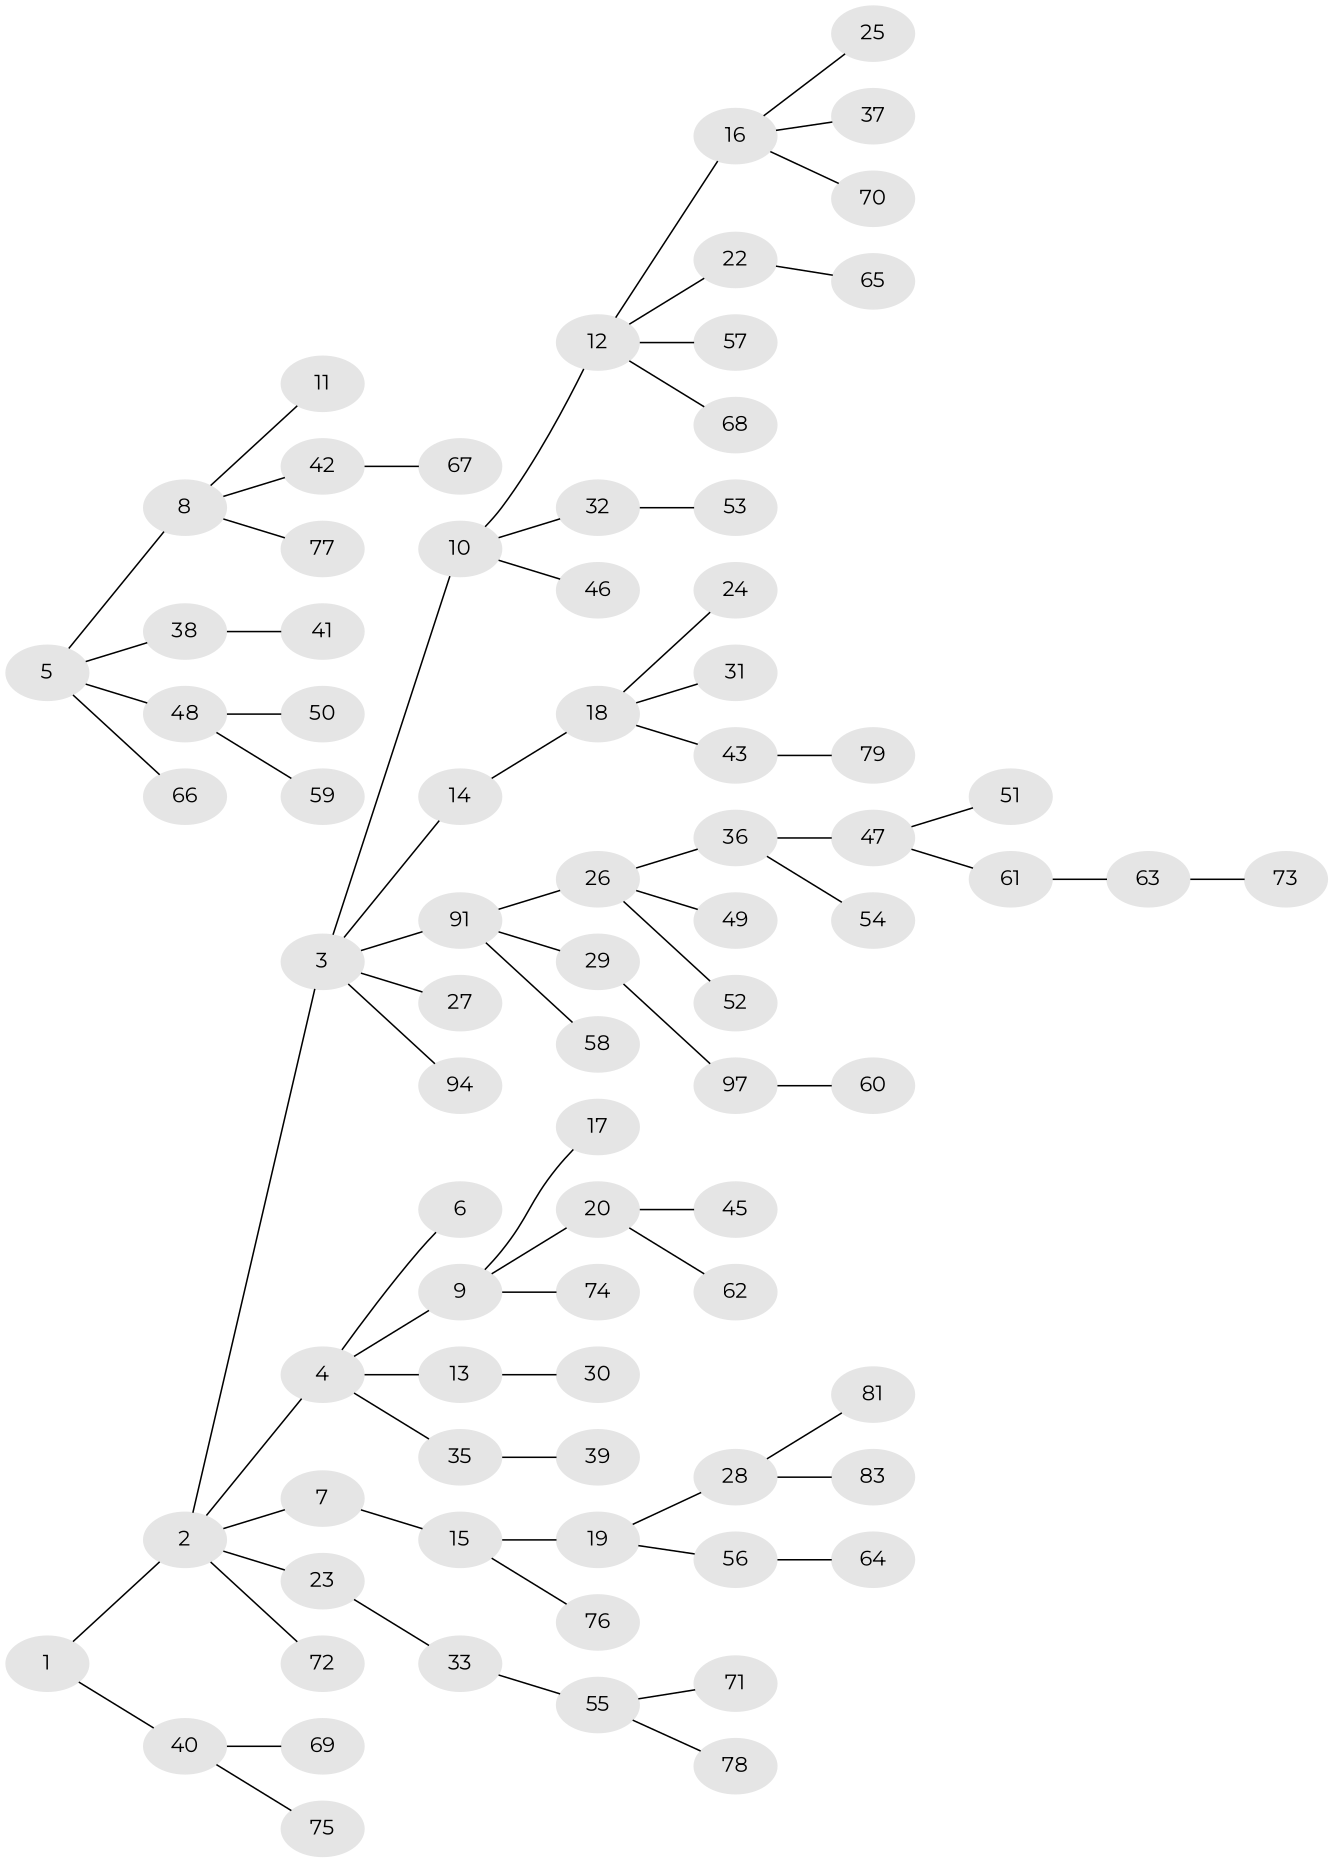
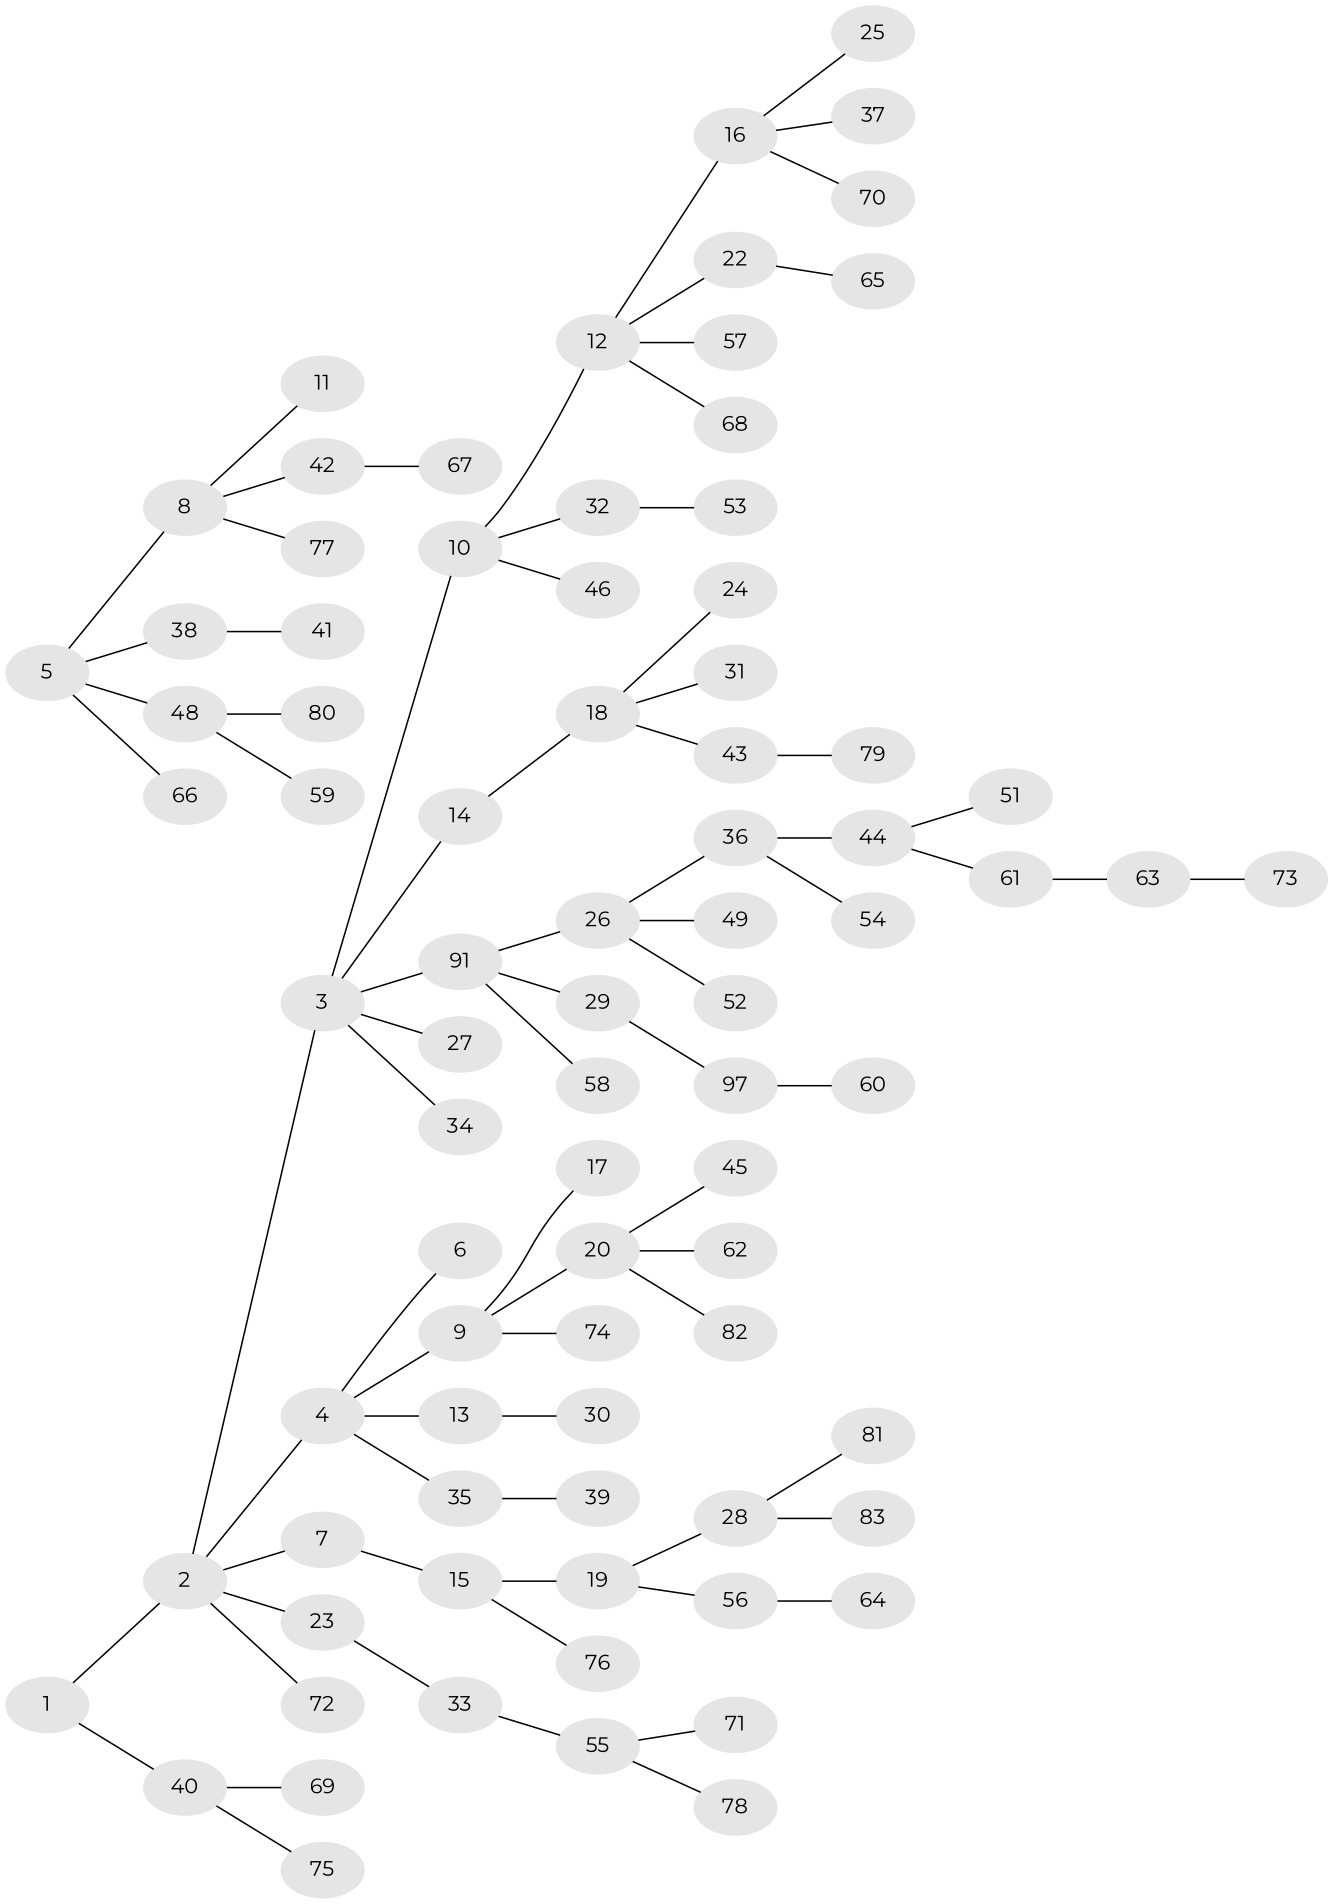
node "50": label "50" -> "80"
node "47": label "47" -> "44"
node "94": label "94" -> "34"
node "82": added
